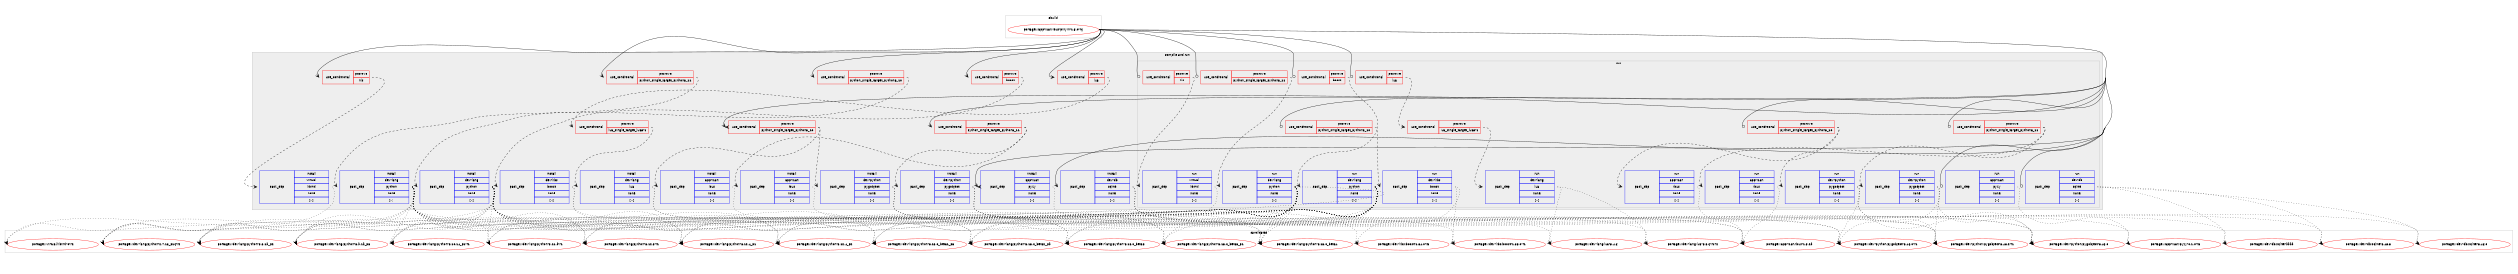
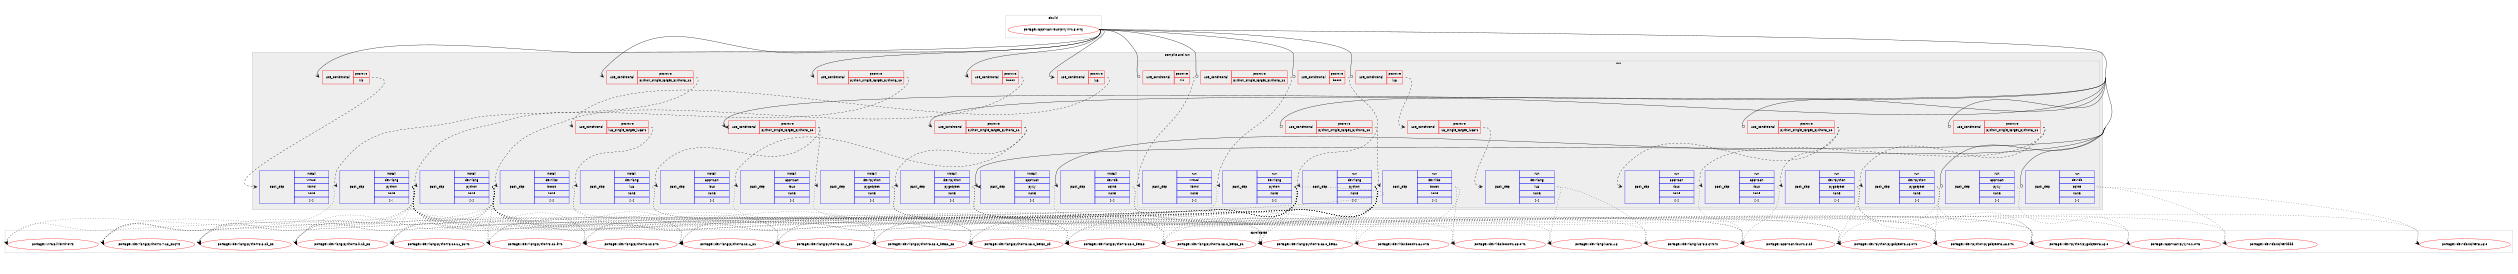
node "portage://dev-db/sqlite-3.45.3": removed
